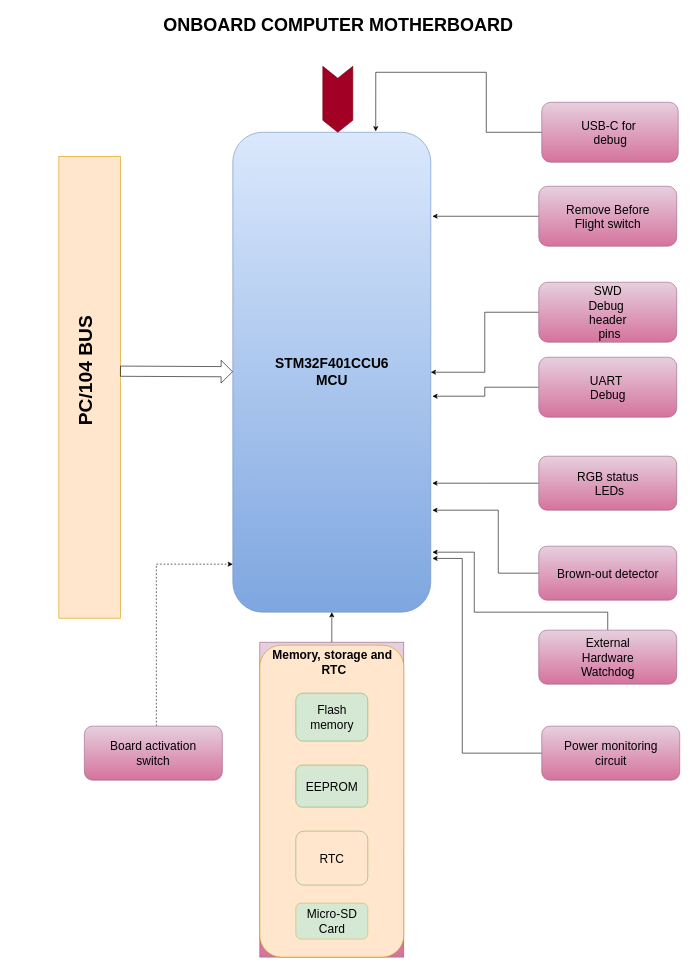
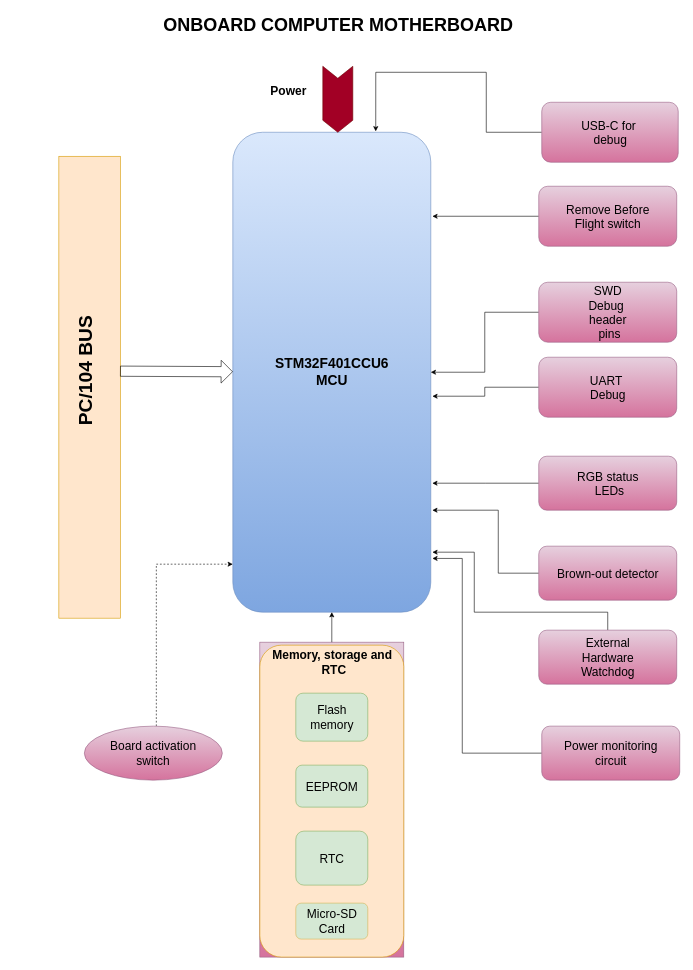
node "Power": added
node "Board activation switch": shape rounded rectangle -> ellipse
node "RTC": fillcolor #ffe6cc -> #d5e8d4
